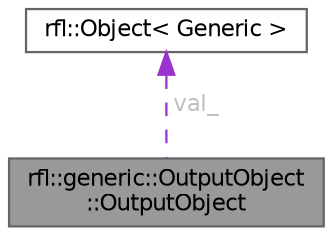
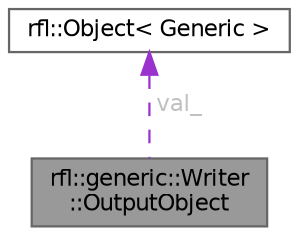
node "rfl::generic::OutputObject ::OutputObject": label "rfl::generic::OutputObject ::OutputObject" -> "rfl::generic::Writer ::OutputObject"
